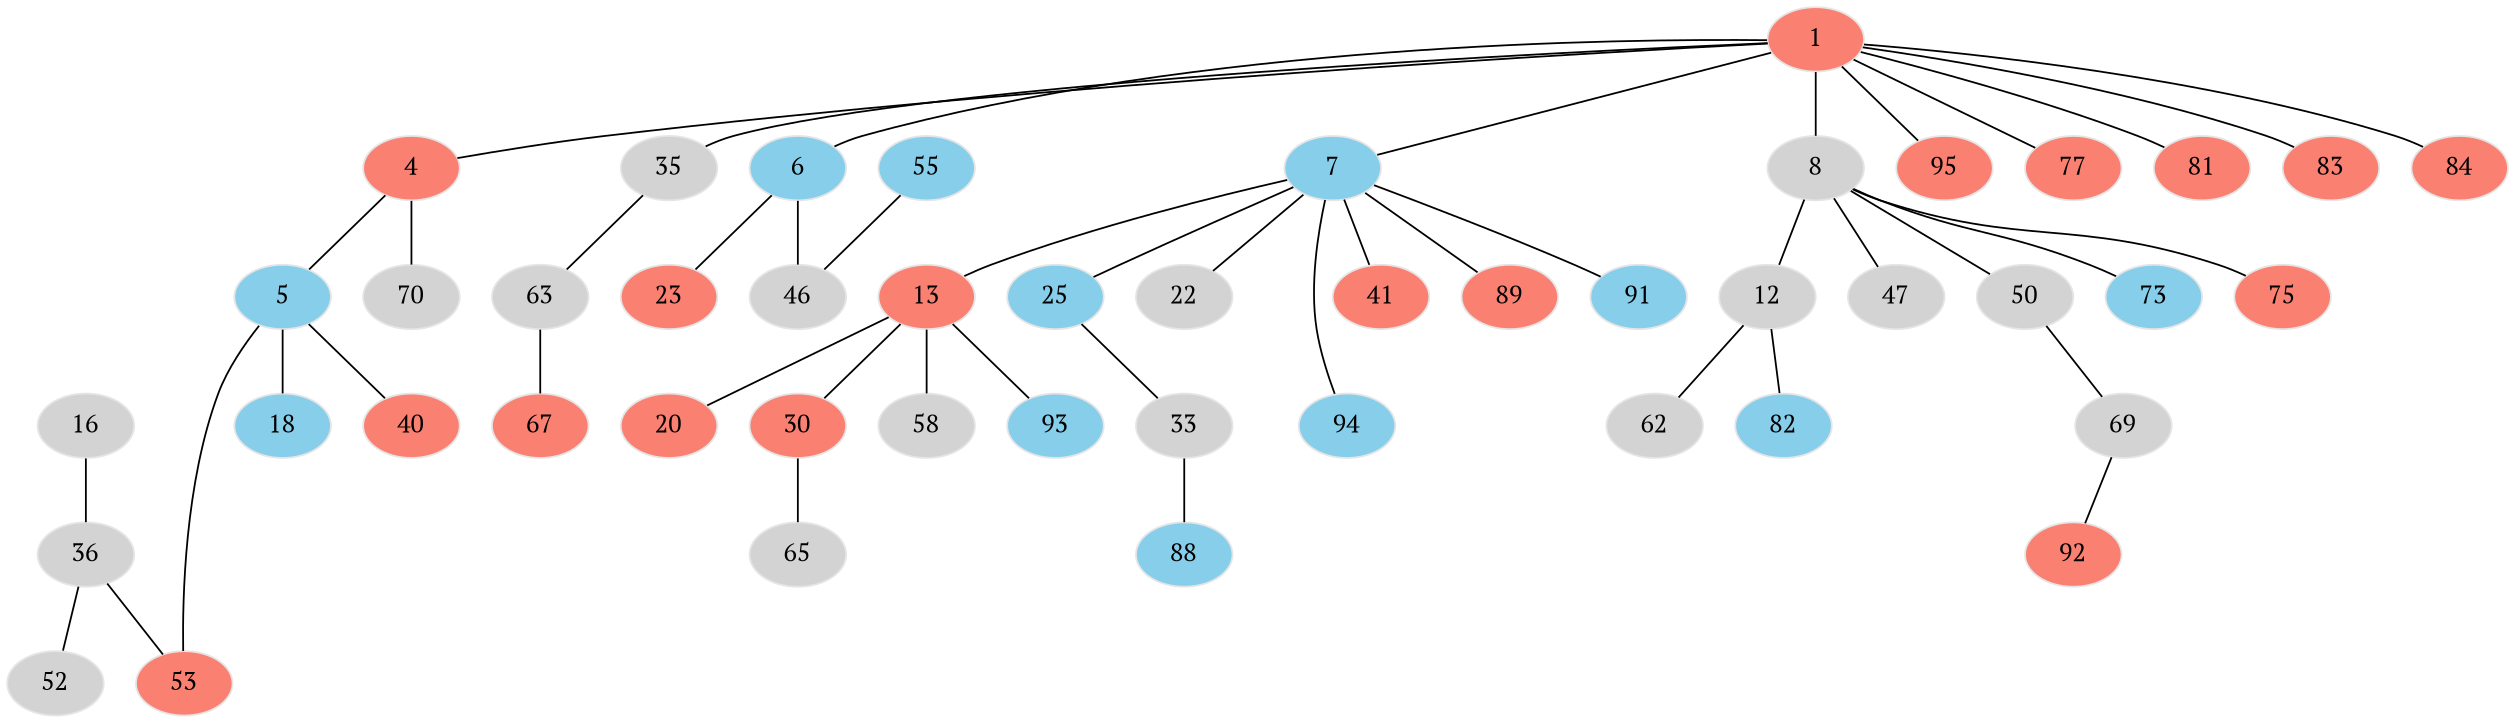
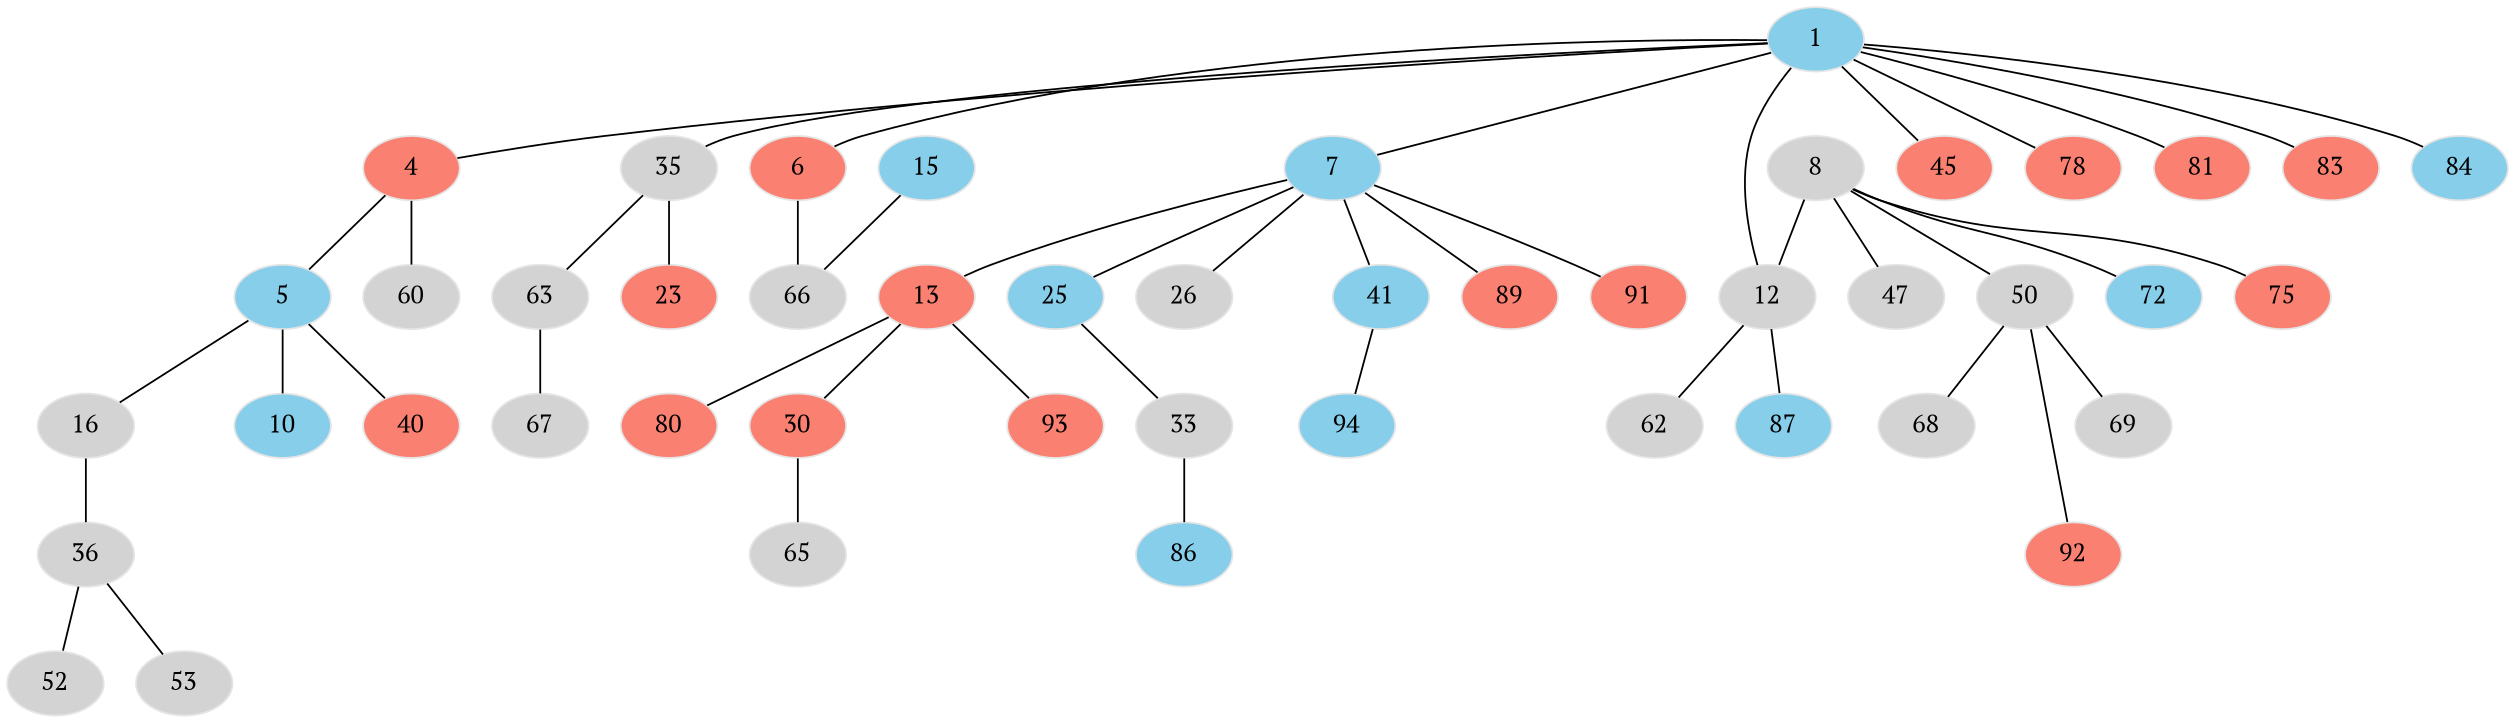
node "1": fillcolor salmon -> skyblue
edge "1" -- "8": now "1" -- "12"
node "6": fillcolor skyblue -> salmon
node "55": label "55" -> "15"
node "95": label "95" -> "45"
node "77": label "77" -> "78"
node "84": fillcolor salmon -> skyblue
edge "6" -- "23": now "35" -- "23"
node "70": label "70" -> "60"
node "46": label "46" -> "66"
node "22": label "22" -> "26"
node "41": fillcolor salmon -> skyblue
node "91": fillcolor skyblue -> salmon
node "73": label "73" -> "72"
edge "7" -- "94": now "41" -- "94"
node "18": label "18" -> "10"
node "67": fillcolor salmon -> lightgrey
node "20": label "20" -> "80"
node "58": removed
node "93": fillcolor skyblue -> salmon
node "82": label "82" -> "87"
node "68": added
edge "5" -- "53": now "5" -- "16"
edge "69" -- "92": now "50" -- "92"
node "88": label "88" -> "86"
node "53": fillcolor salmon -> lightgrey
